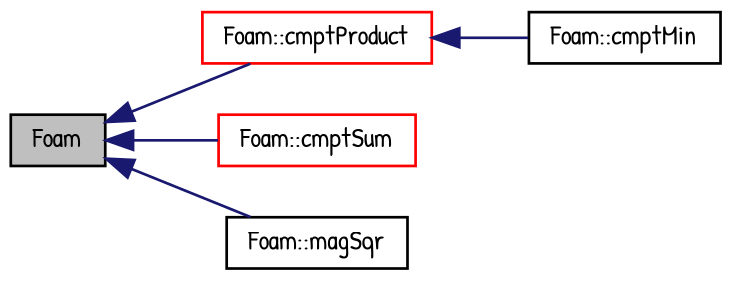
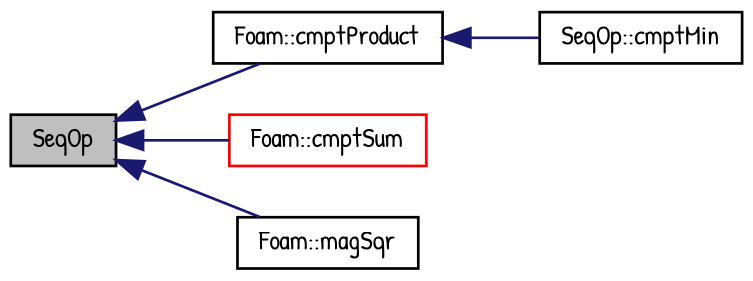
node "Foam::cmptProduct": color red -> black
node "Foam::cmptMin": label "Foam::cmptMin" -> "SeqOp::cmptMin"
node "Foam": label "Foam" -> "SeqOp"
